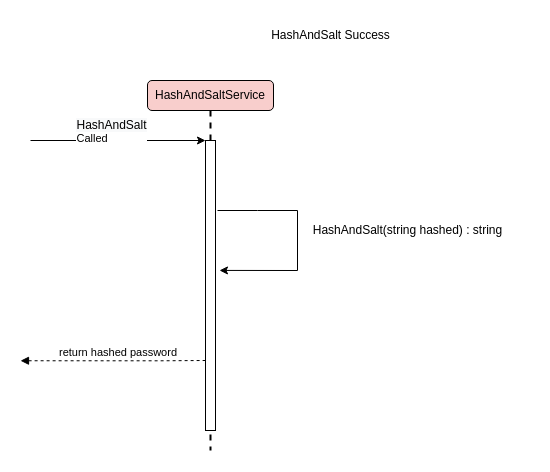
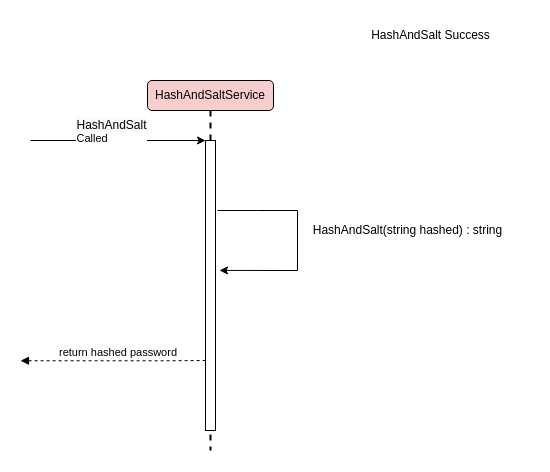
node "HashAndSalt Success": moved (331, 36) -> (431, 36)
